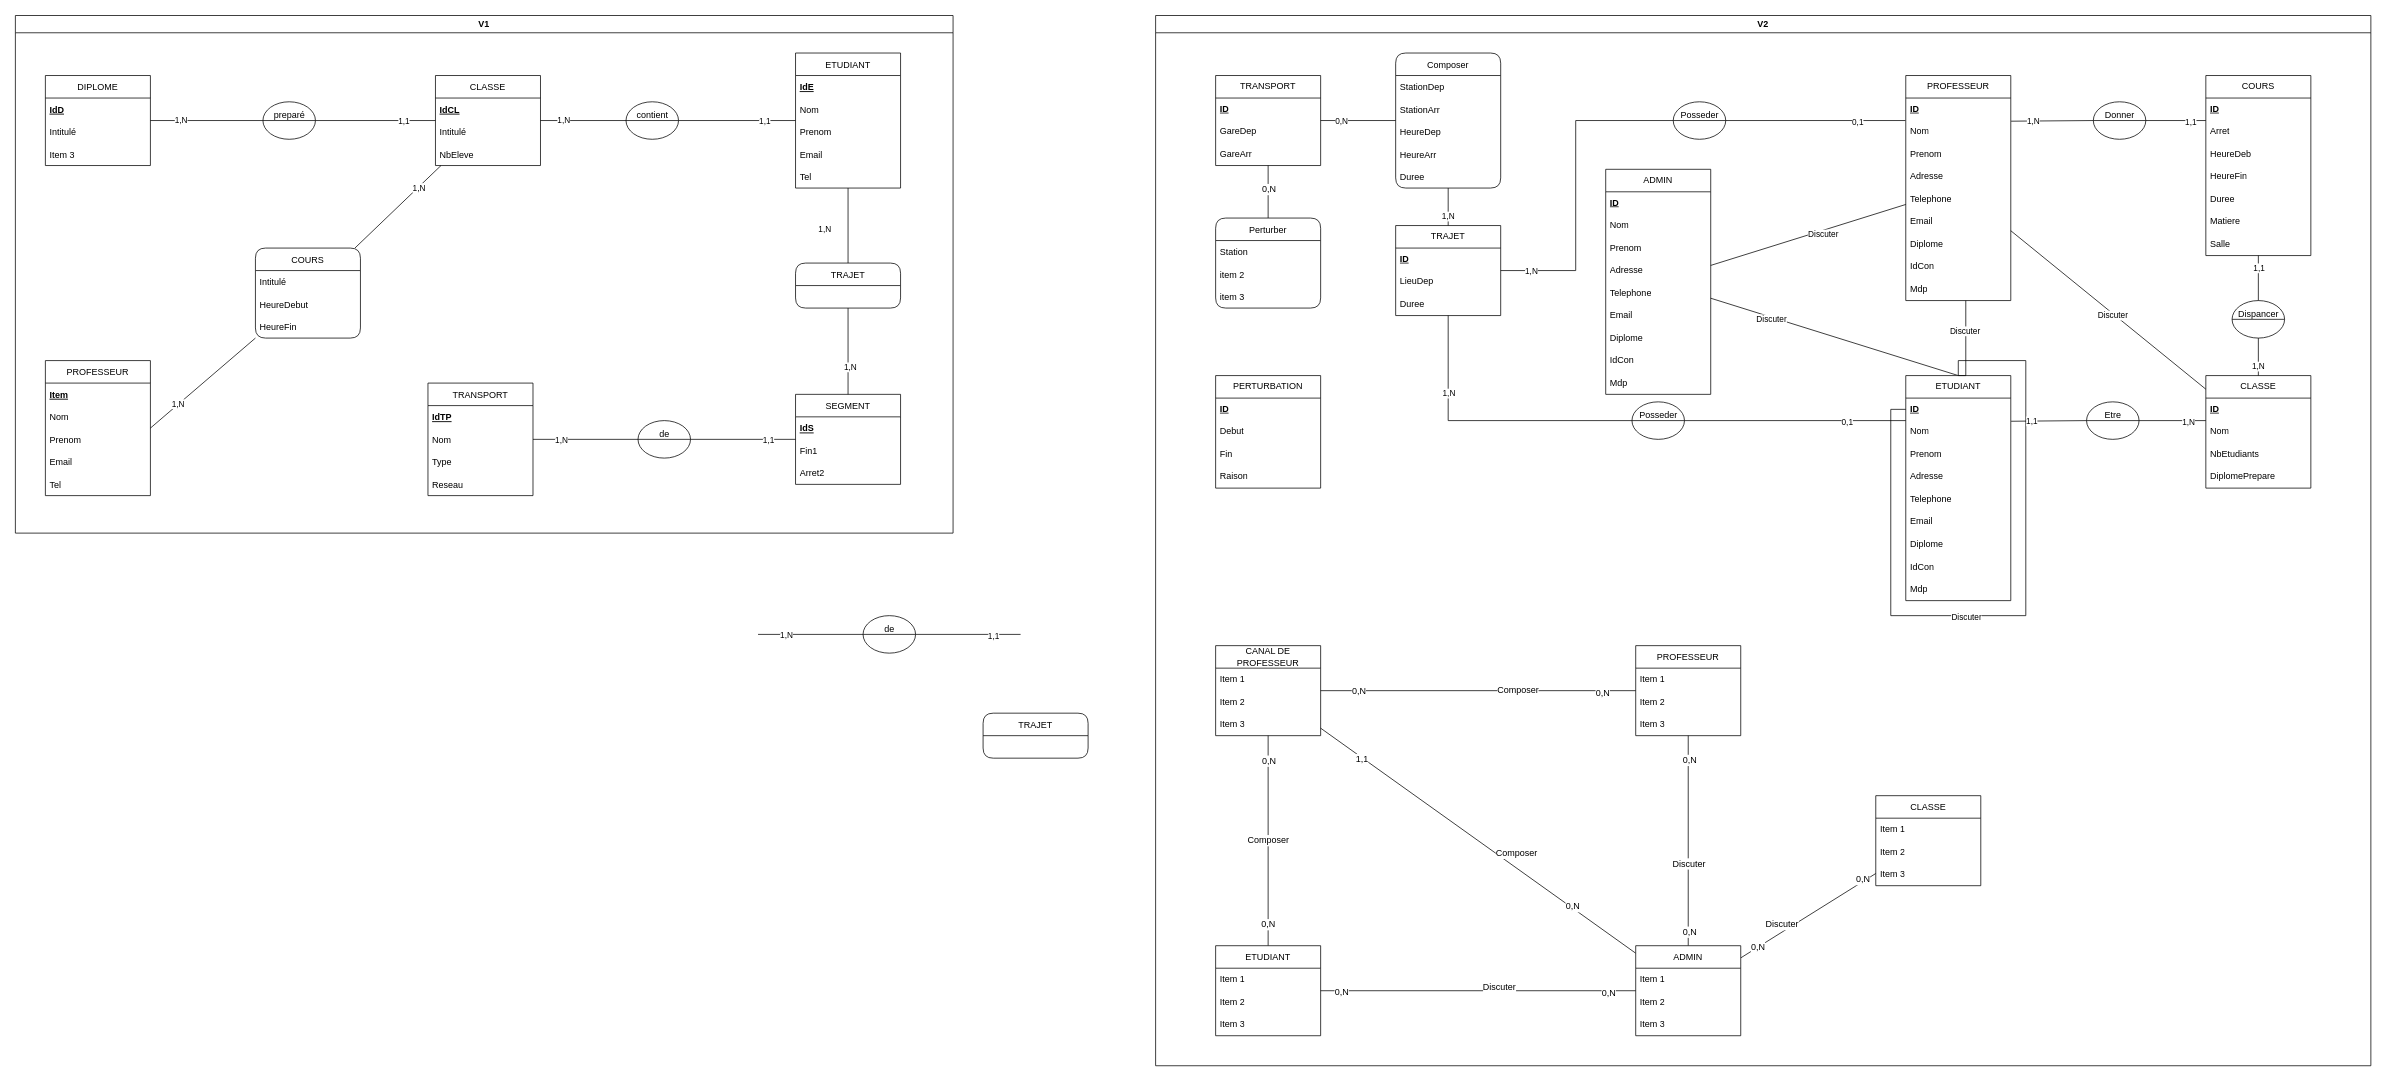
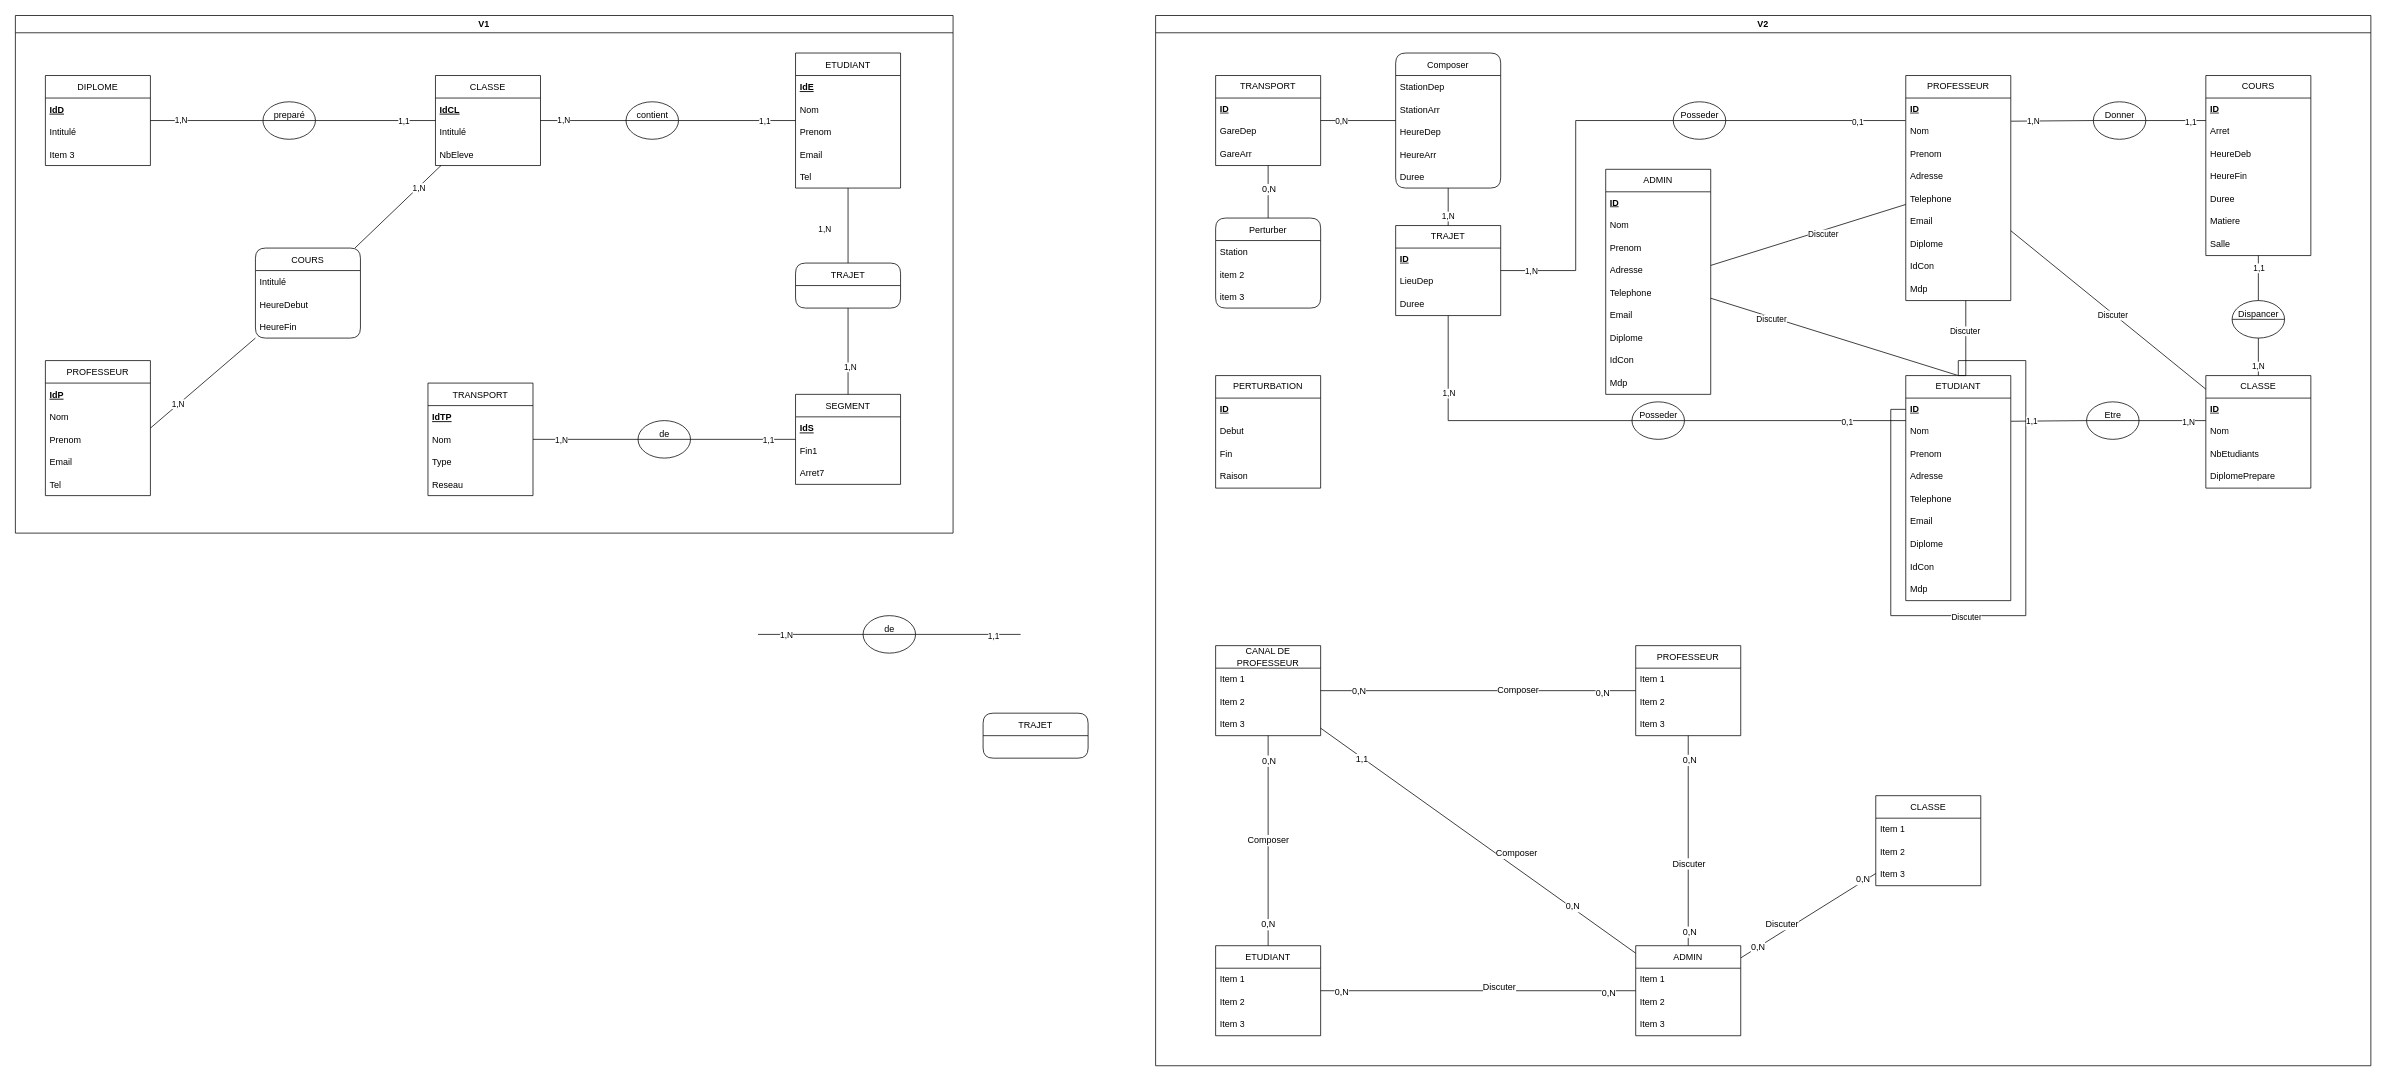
node "Item": label "Item" -> "IdP"
node "Arret2": label "Arret2" -> "Arret7"
